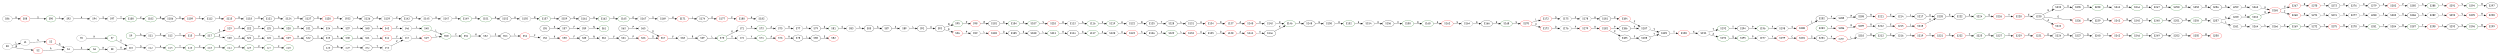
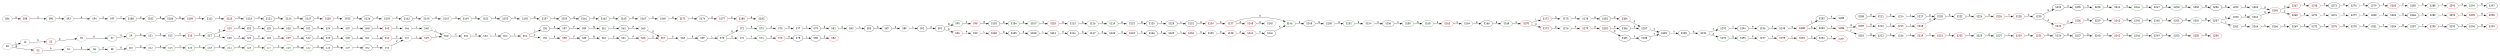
edge "S205" -> "S208": removed, label "M"
edge "S230" -> "S236": now "S233" -> "S236"
edge "S143" -> "S146": now "S137" -> "S146"
edge "S61" -> "S63": added, label "V"
edge "S200" -> "S203": added, label "A"
edge "S54" -> "S55": added, label "L"
node "S190": color red -> black
edge "S207" -> "S210": now "S206" -> "S210"
edge "S7" -> "S10": now "S7" -> "S9"
edge "S3" -> "S4": now "S3" -> "S5"
node "S33": added
